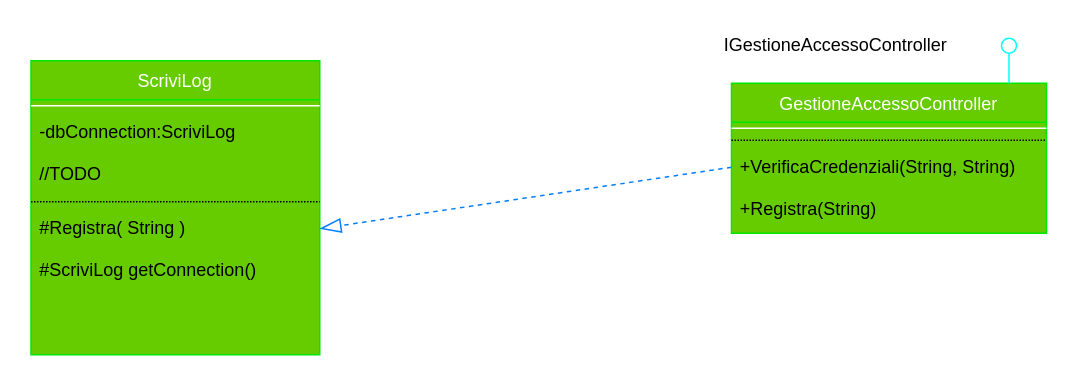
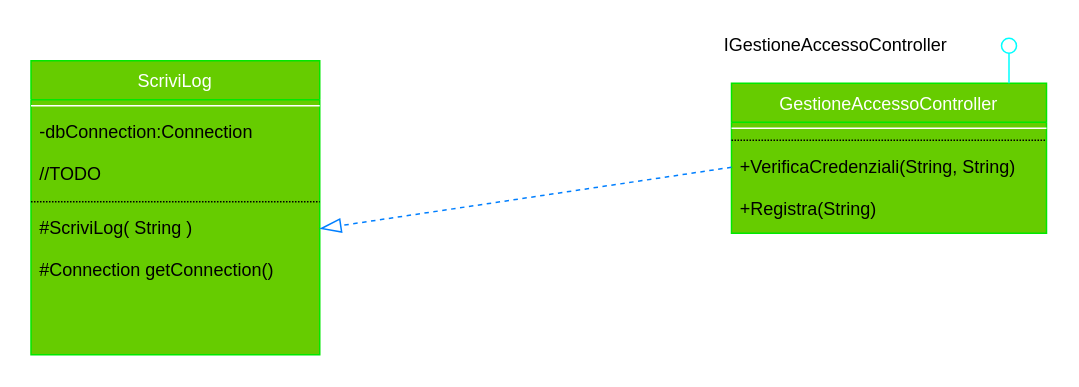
node "-dbConnection:ScriviLog": label "-dbConnection:ScriviLog" -> "-dbConnection:Connection"
node "#Registra( String )": label "#Registra( String )" -> "#ScriviLog( String )"
node "#ScriviLog getConnection()": label "#ScriviLog getConnection()" -> "#Connection getConnection()"
